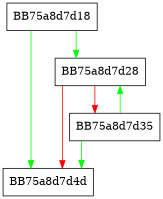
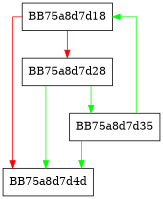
edge "BB75a8d7d18" -> "BB75a8d7d28": color green -> red
edge "BB75a8d7d18" -> "BB75a8d7d4d": color green -> red
edge "BB75a8d7d28" -> "BB75a8d7d35": color red -> green
edge "BB75a8d7d35" -> "BB75a8d7d28": now "BB75a8d7d35" -> "BB75a8d7d18"
edge "BB75a8d7d28" -> "BB75a8d7d4d": color red -> green
